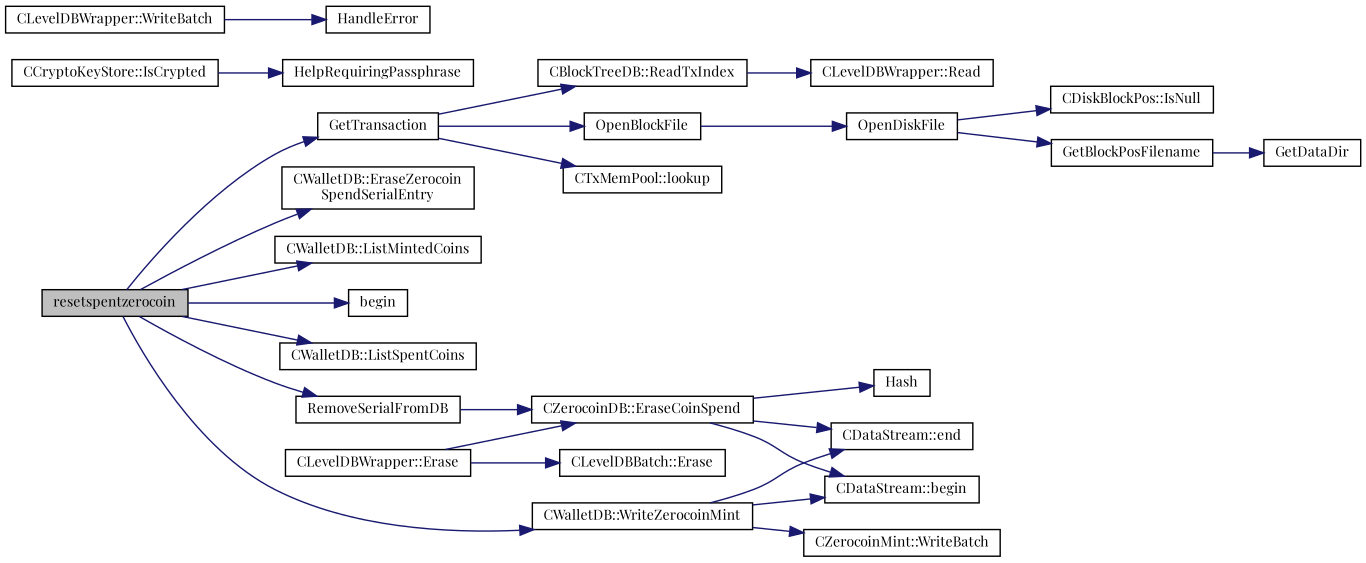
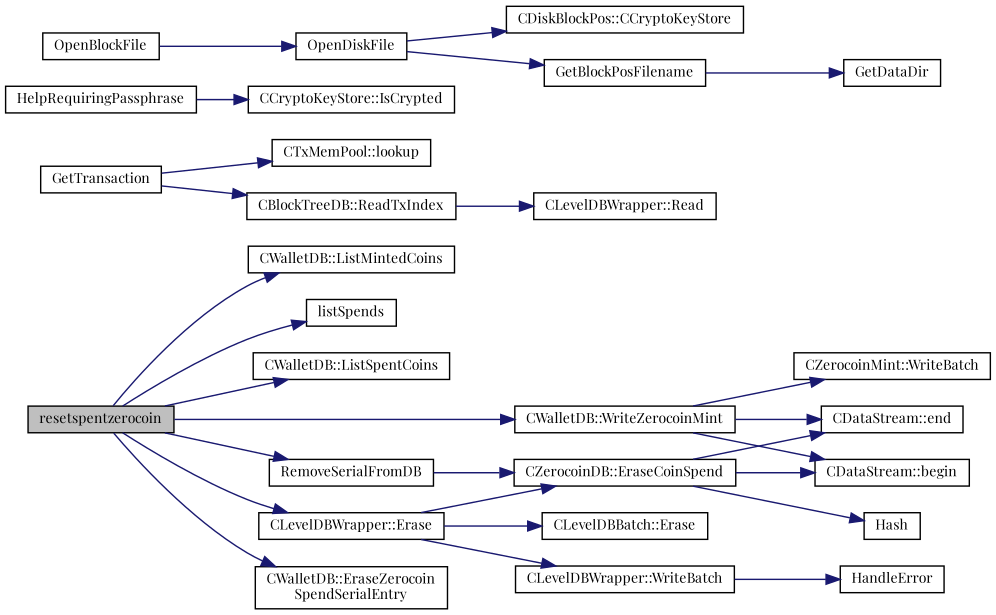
edge "CCryptoKeyStore::IsCrypted" -> "HelpRequiringPassphrase": reversed
node "CDiskBlockPos::IsNull": label "CDiskBlockPos::IsNull" -> "CDiskBlockPos::CCryptoKeyStore"
edge "GetTransaction" -> "OpenBlockFile": removed
edge "resetspentzerocoin" -> "GetTransaction": now "resetspentzerocoin" -> "CLevelDBWrapper::Erase"
node "begin": label "begin" -> "listSpends"
edge "CLevelDBWrapper::Erase" -> "CLevelDBWrapper::WriteBatch": added
